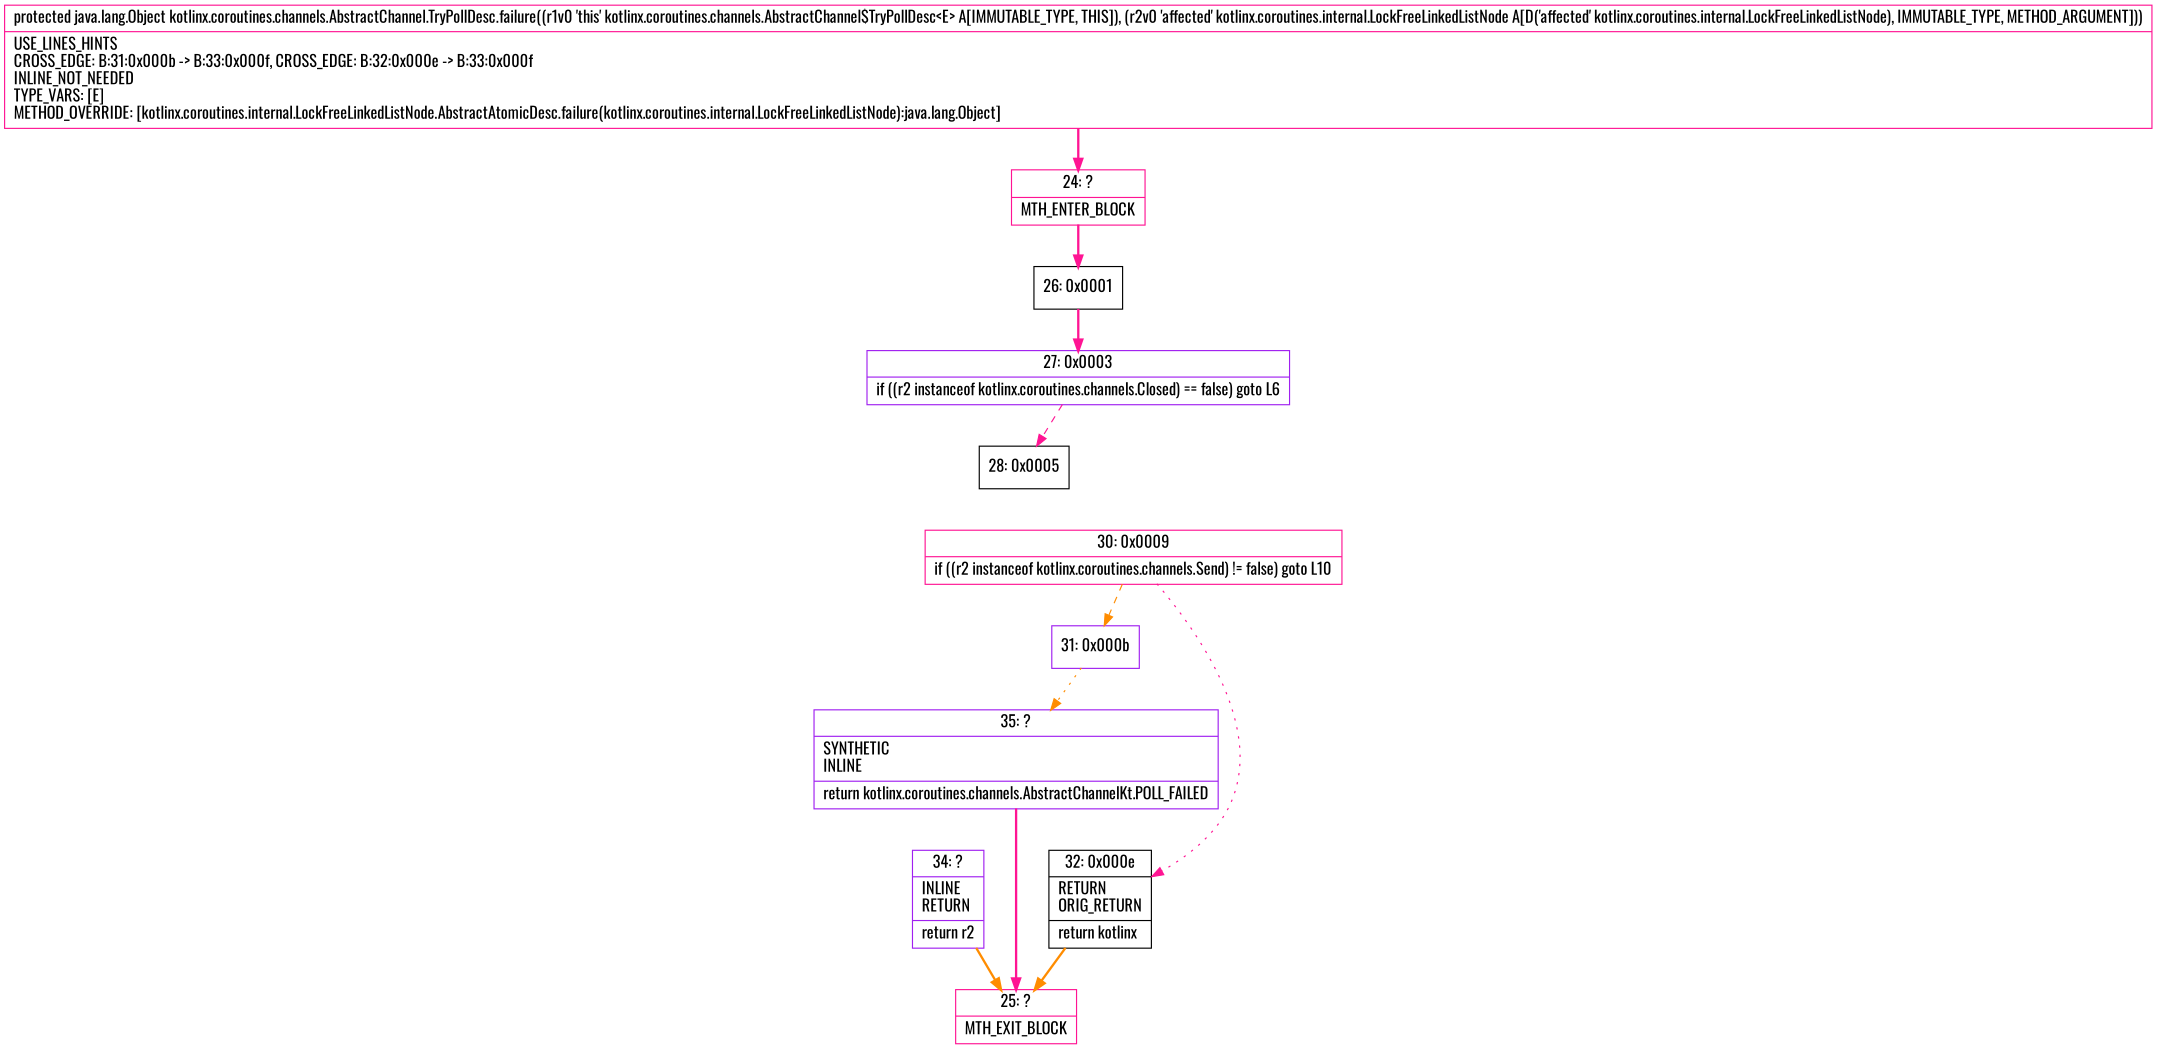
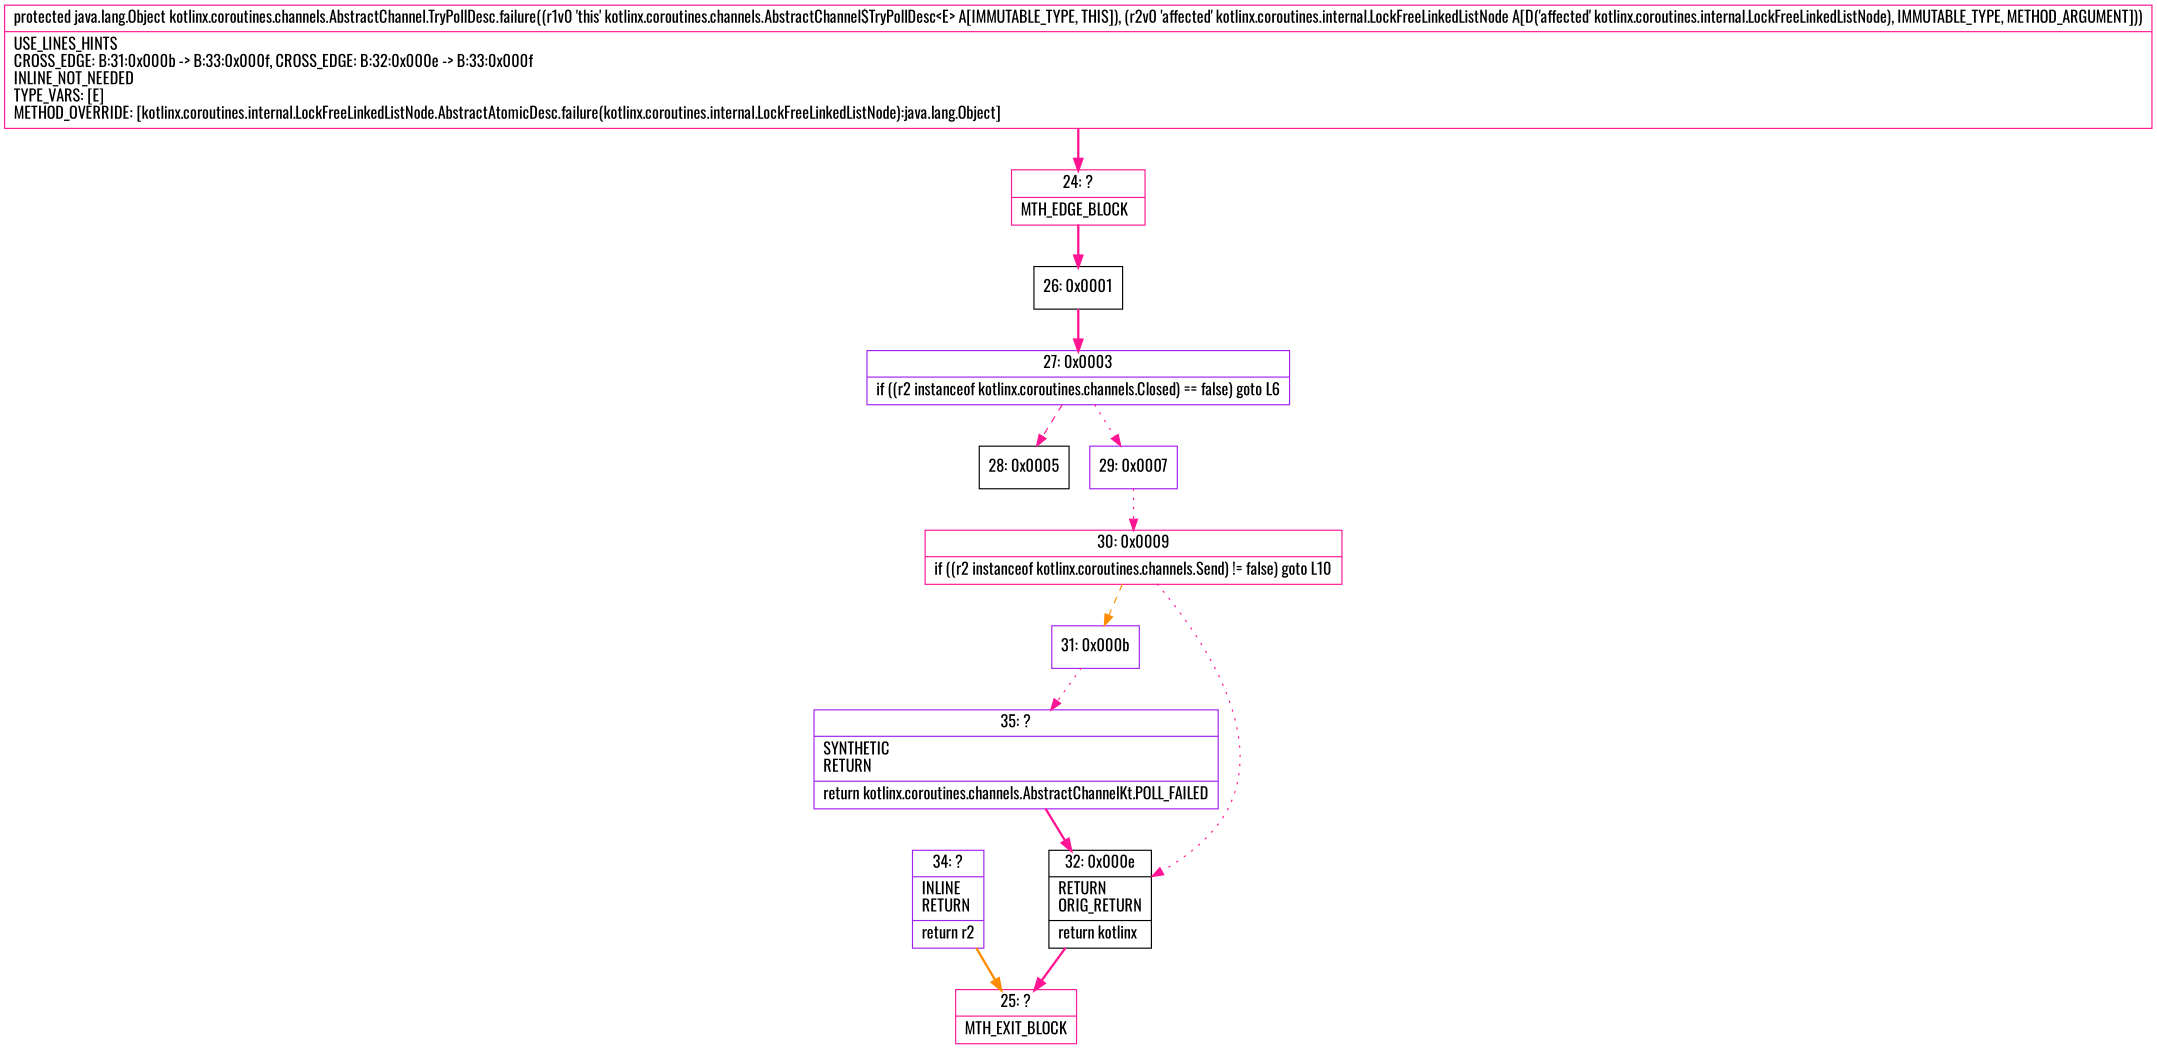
node "24: ?": text "MTH_ENTER_BLOCK" -> "MTH_EDGE_BLOCK"
node "29: 0x0007": added
edge "31: 0x000b" -> "35: ?": color darkorange -> deeppink
node "35: ?": text "INLINE" -> "RETURN"
edge "35: ?" -> "25: ?": now "35: ?" -> "32: 0x000e"
edge "32: 0x000e" -> "25: ?": color darkorange -> deeppink
